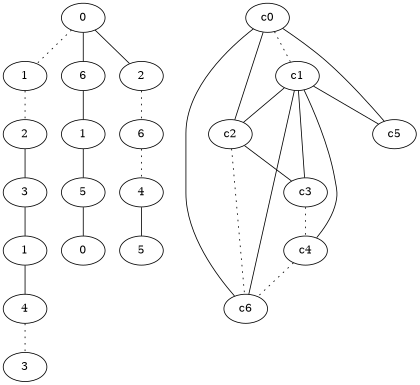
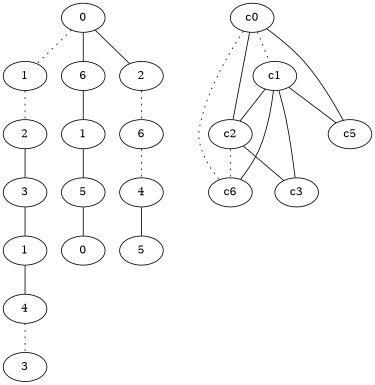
edge "c0" -- "c6": style solid -> dotted
node "c4": removed
